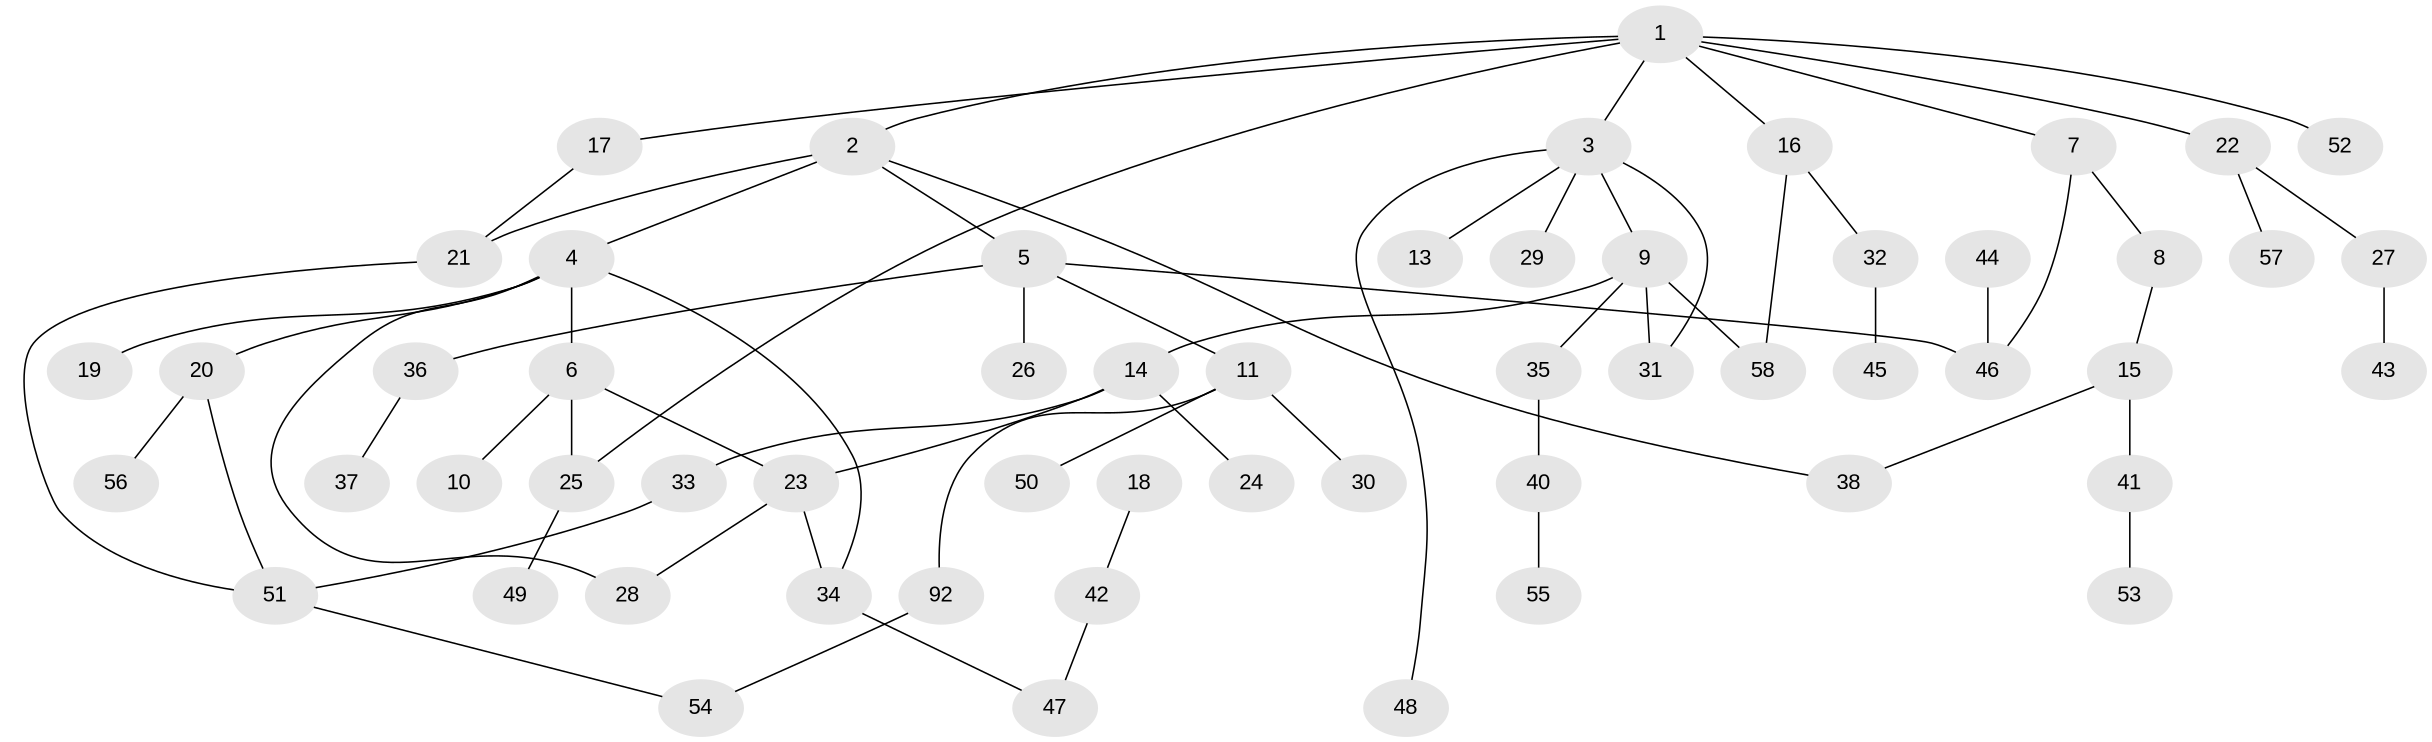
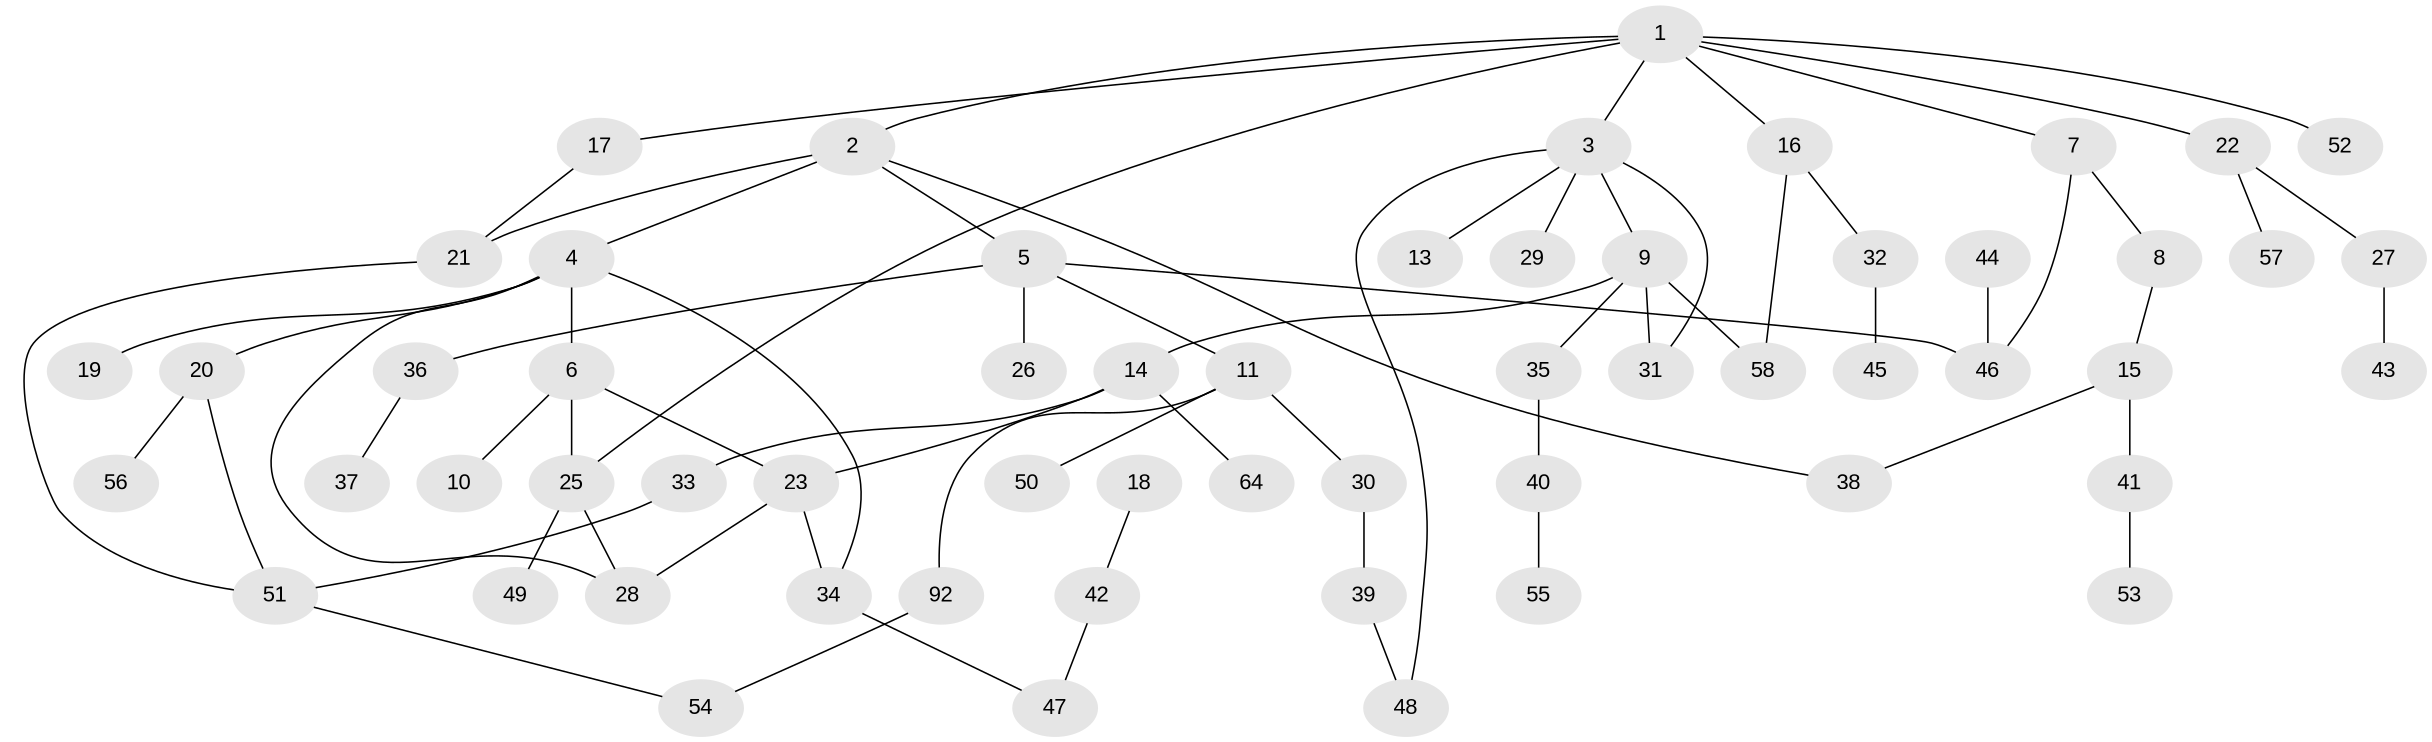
node "24": label "24" -> "64"
edge "25" -- "28": added
node "39": added
